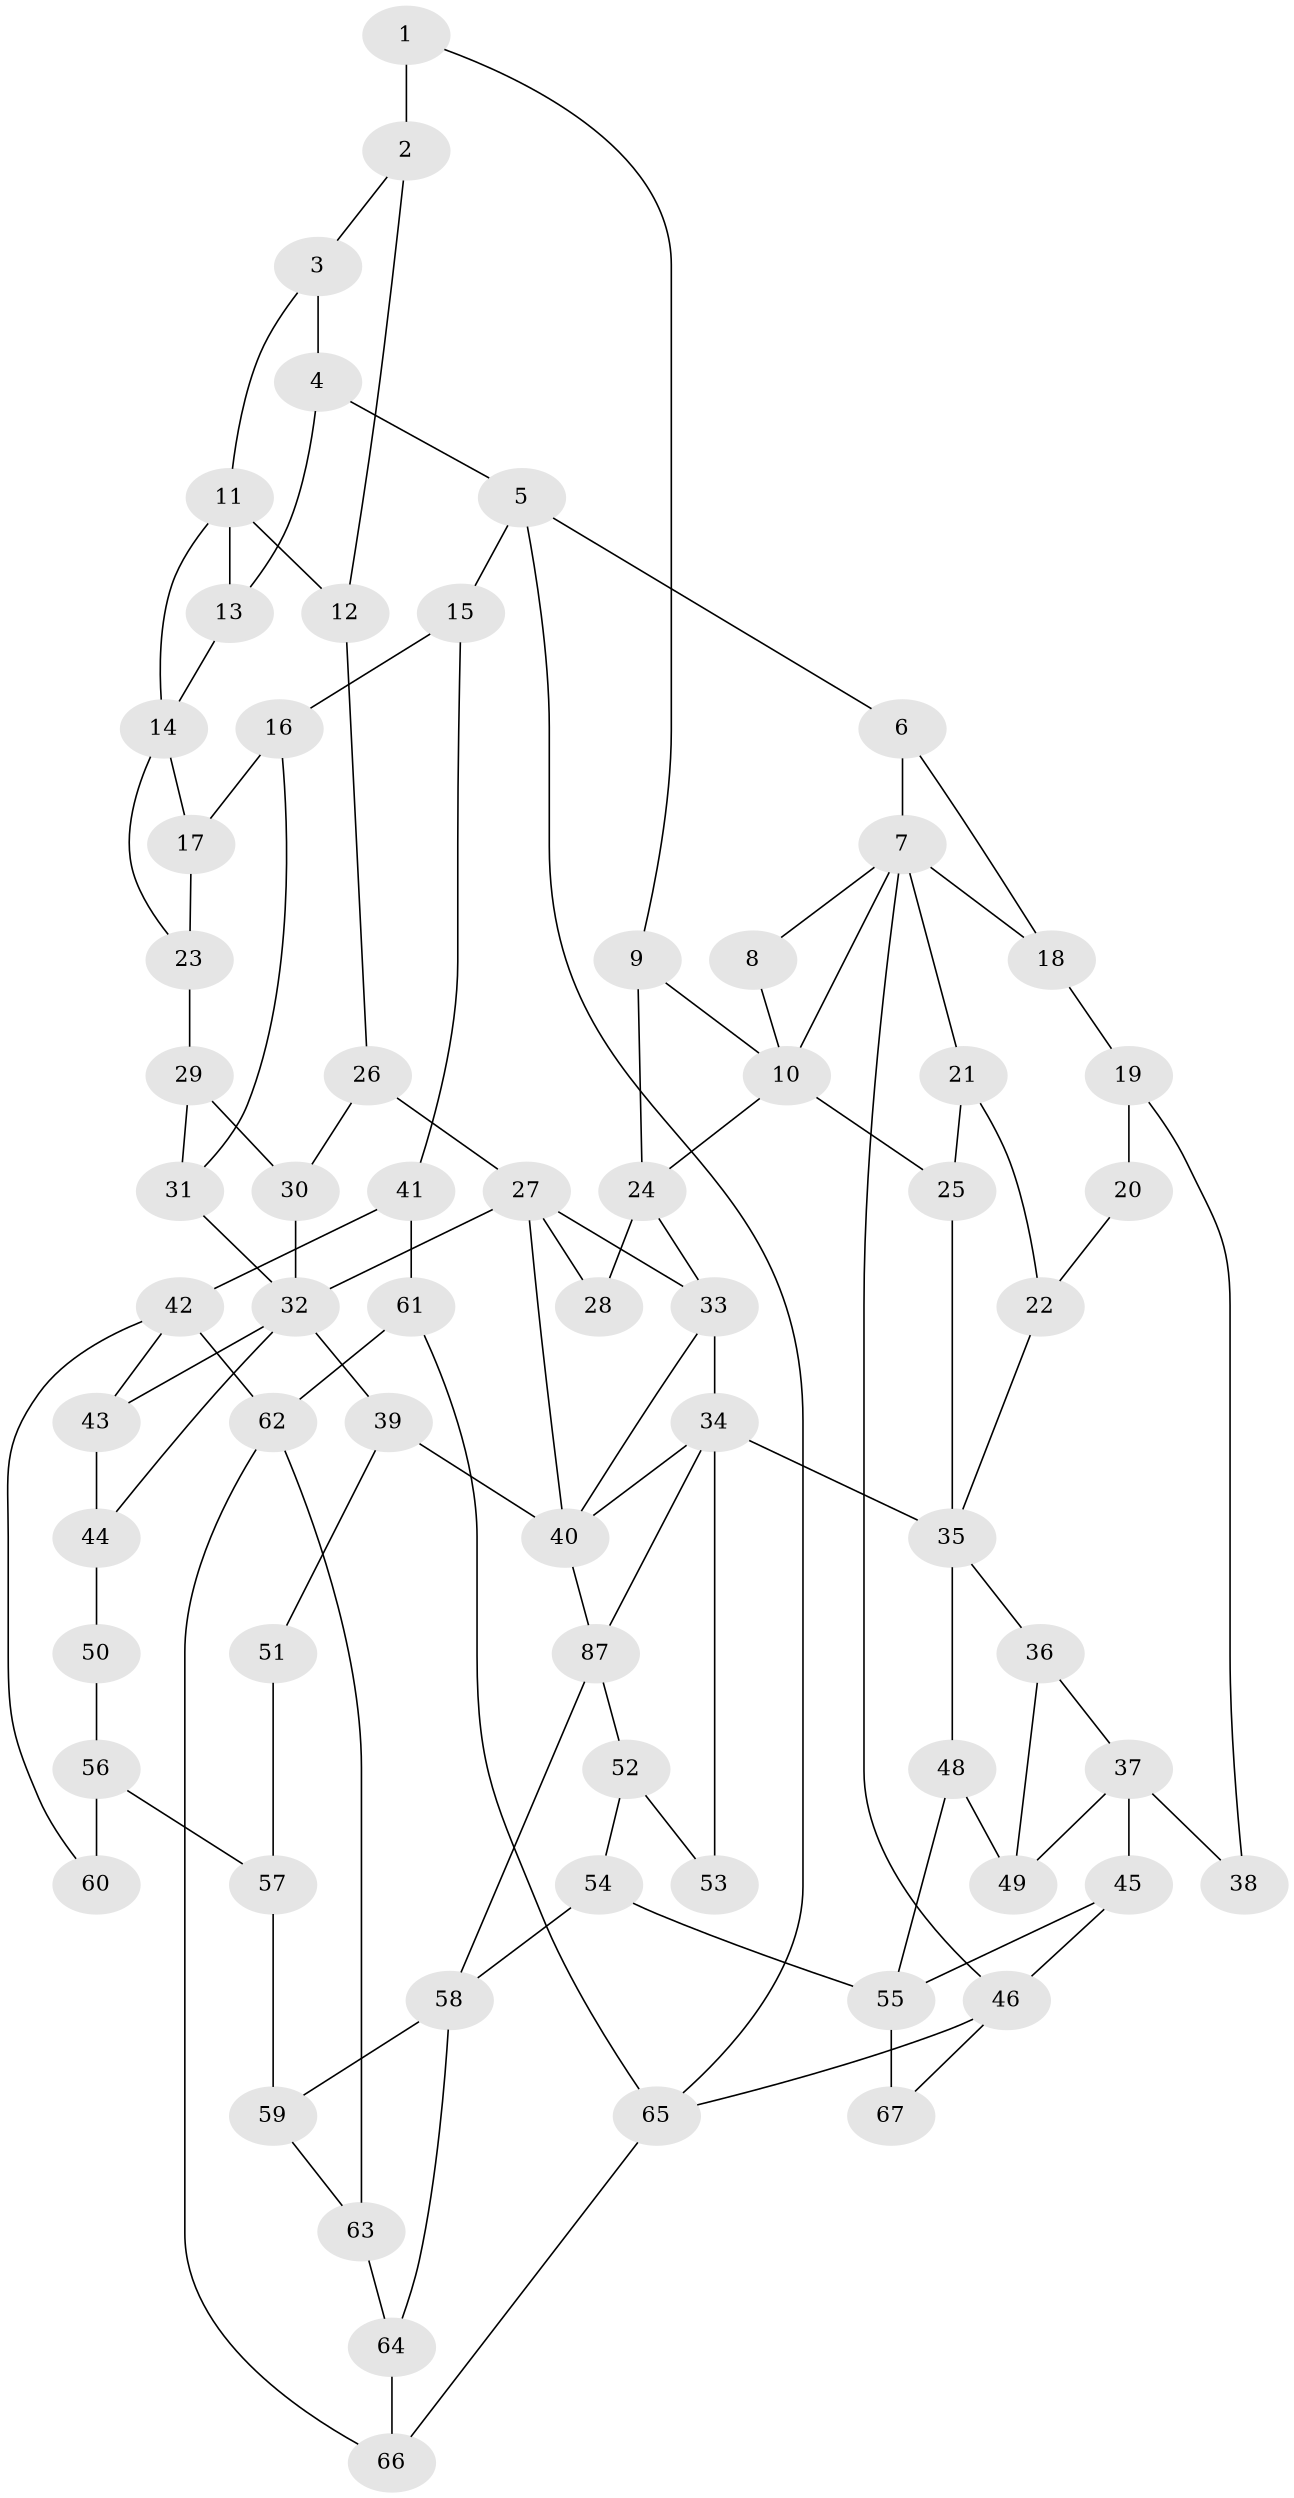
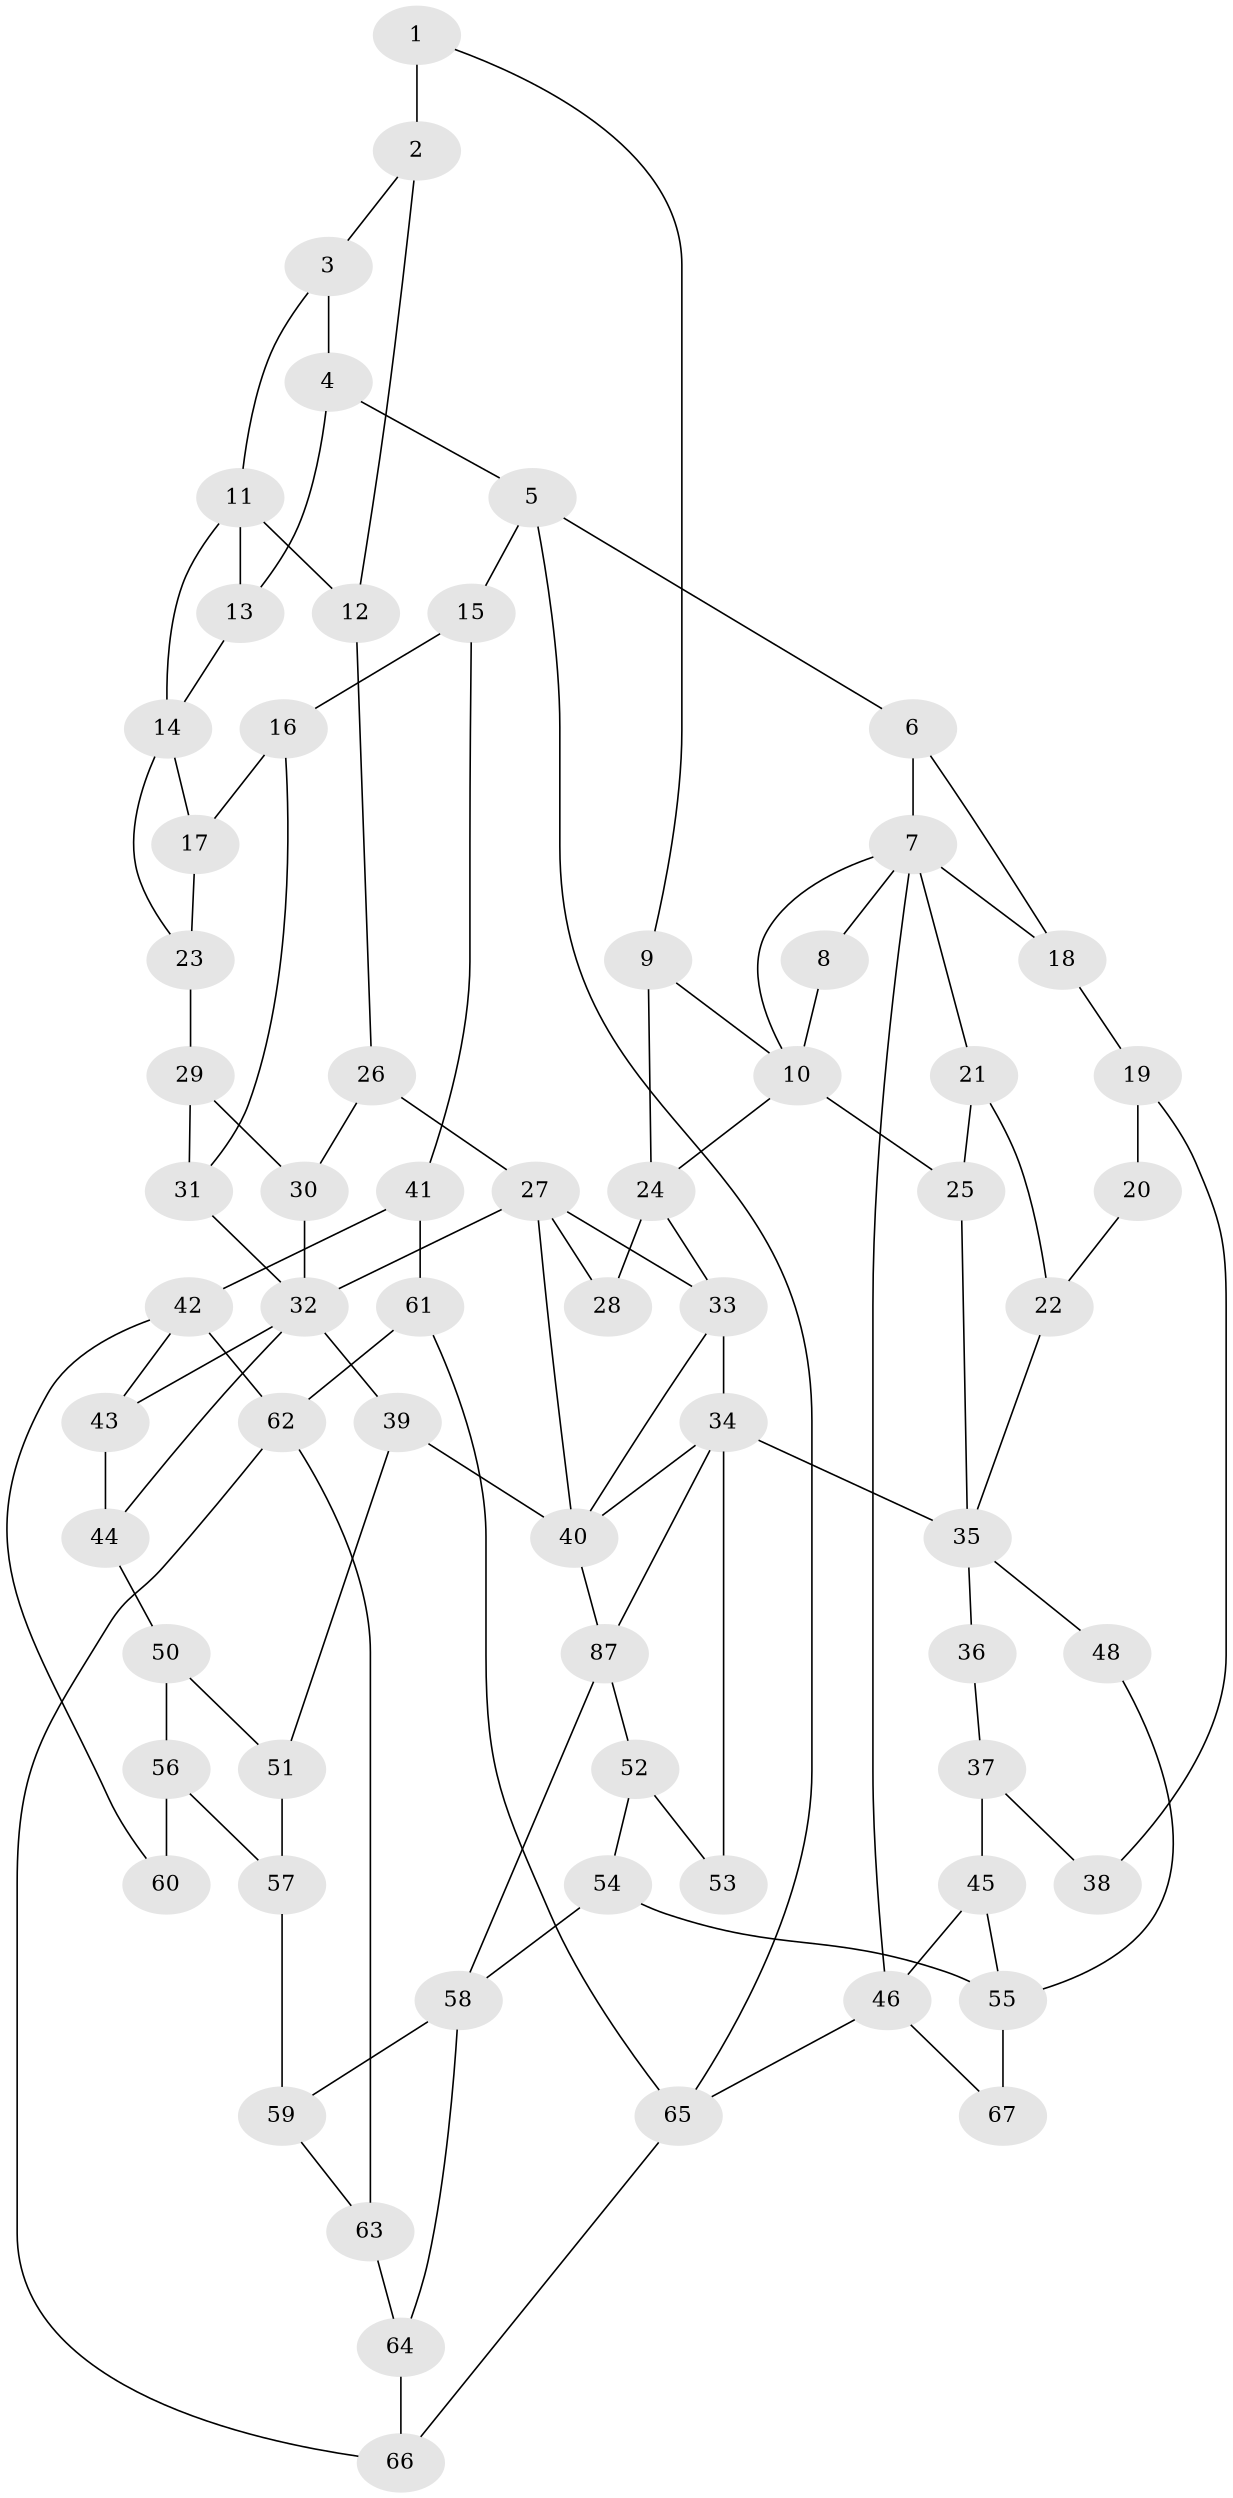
edge "50" -- "51": added
node "49": removed
